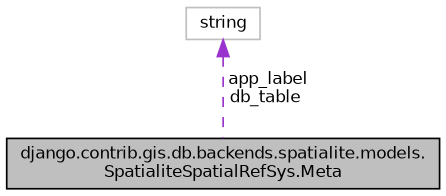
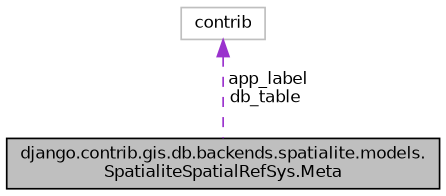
node "string": label "string" -> "contrib"
